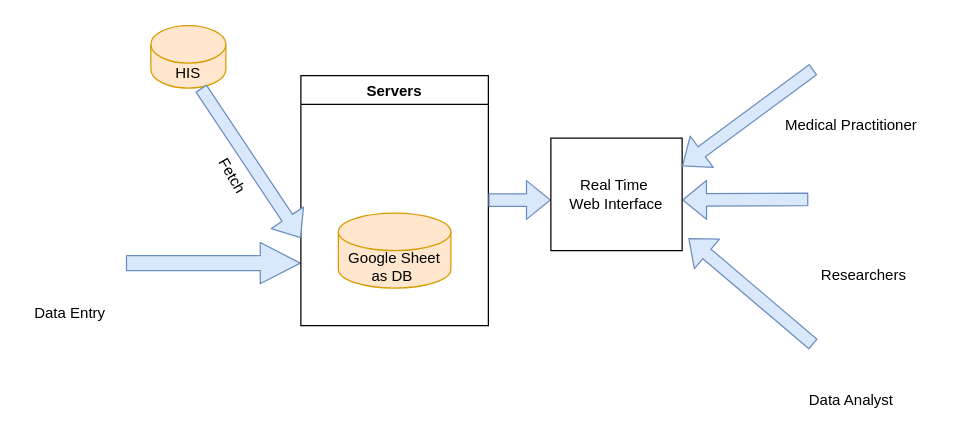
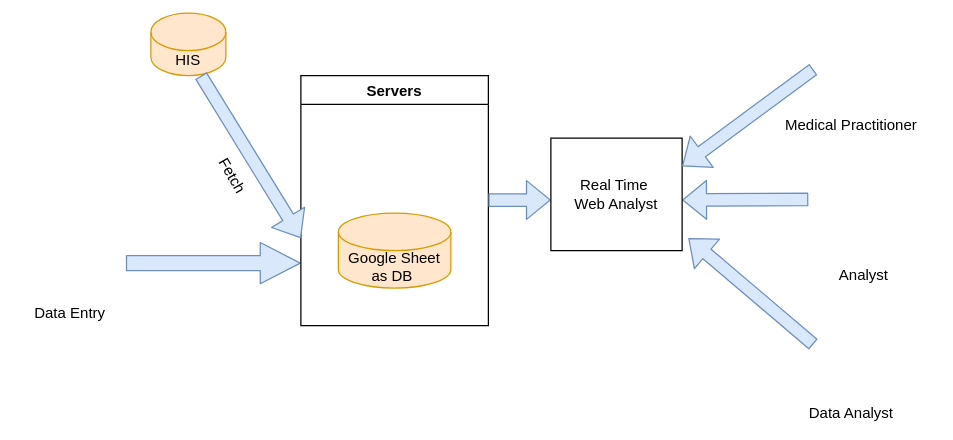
node "HIS": moved (188, 57) -> (188, 44)
node "Real Time Web Interface": label "Real Time Web Interface" -> "Real Time Web Analyst"
node "Researchers": label "Researchers" -> "Analyst"
node "Data Analyst": moved (851, 401) -> (851, 413)
